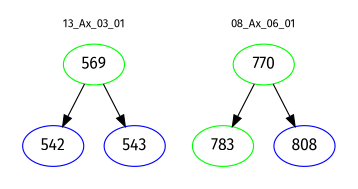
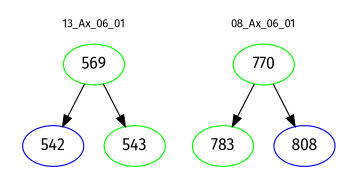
cluster "13_Ax_03_01": label "13_Ax_03_01" -> "13_Ax_06_01"
node "543": color blue -> green
